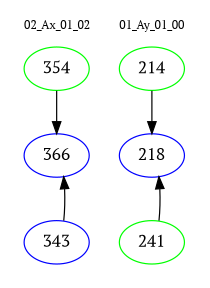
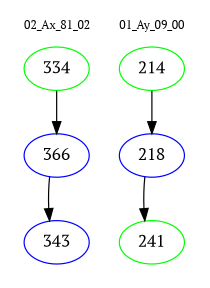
cluster "02_Ax_01_02": label "02_Ax_01_02" -> "02_Ax_81_02"
cluster "01_Ay_01_00": label "01_Ay_01_00" -> "01_Ay_09_00"
node "354": label "354" -> "334"
edge "343" -> "366": reversed
edge "241" -> "218": reversed
